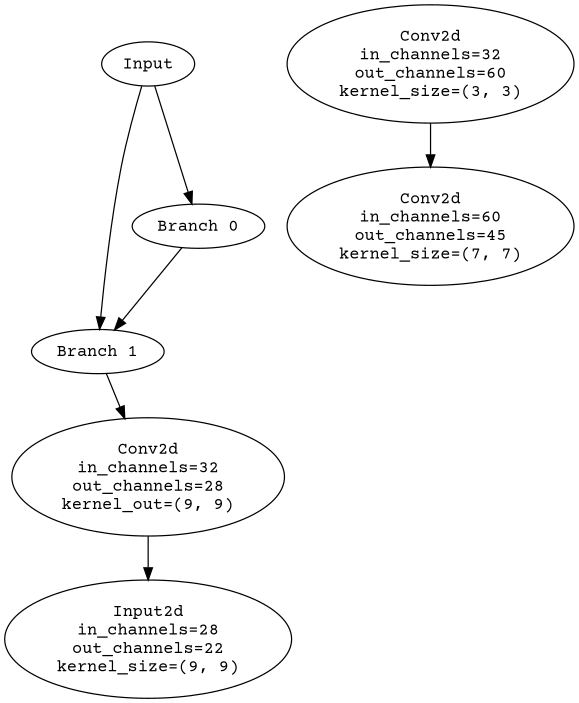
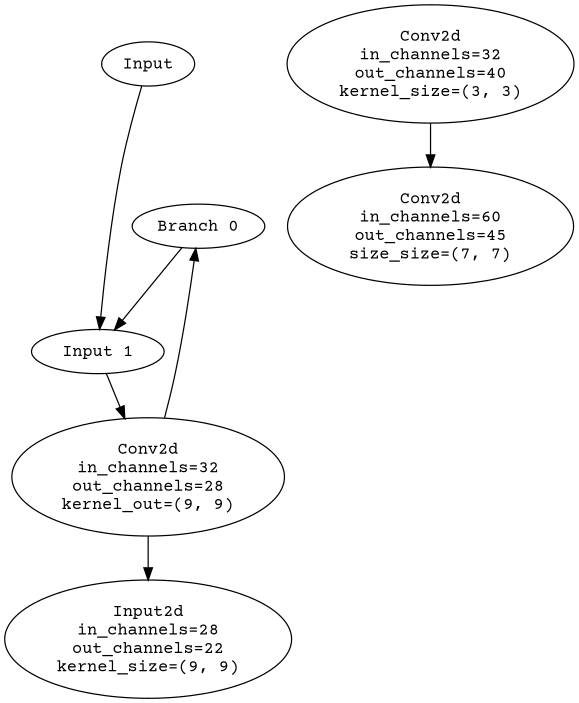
node "Conv2d in_channels=32 out_channels=60 kernel_size=(3, 3)": label "Conv2d in_channels=32 out_channels=60 kernel_size=(3, 3)" -> "Conv2d in_channels=32 out_channels=40 kernel_size=(3, 3)"
edge "Input" -> "Branch 0": now "Conv2d in_channels=32 out_channels=28 kernel_out=(9, 9)" -> "Branch 0"
node "Conv2d in_channels=60 out_channels=45 kernel_size=(7, 7)": label "Conv2d in_channels=60 out_channels=45 kernel_size=(7, 7)" -> "Conv2d in_channels=60 out_channels=45 size_size=(7, 7)"
node "Branch 1": label "Branch 1" -> "Input 1"
